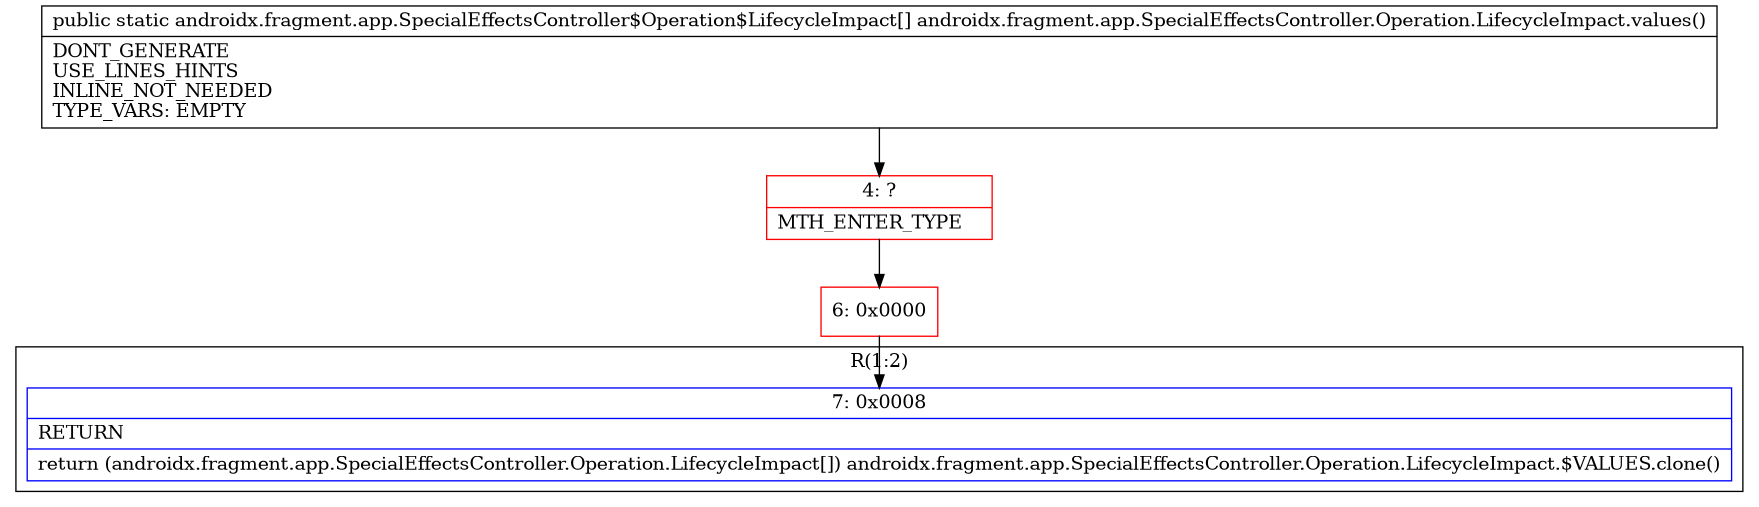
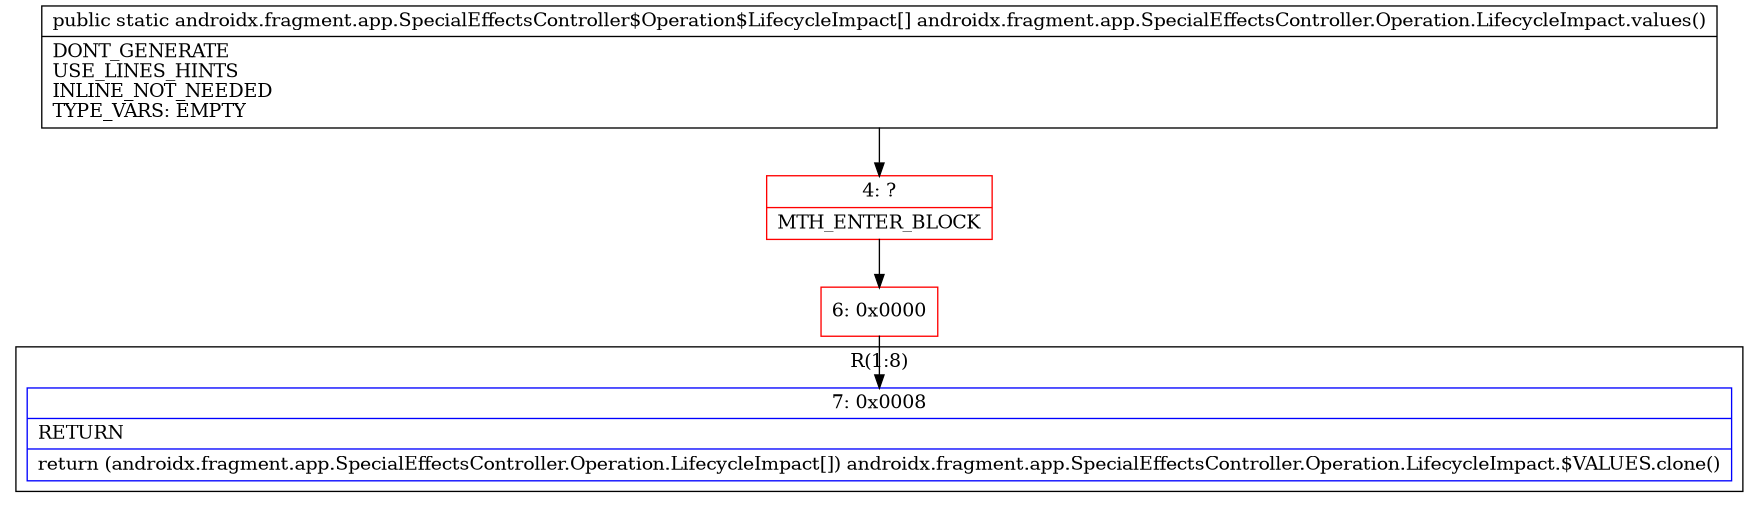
node "4: ?": text "MTH_ENTER_TYPE" -> "MTH_ENTER_BLOCK"
cluster "R(1:2)": label "R(1:2)" -> "R(1:8)"
